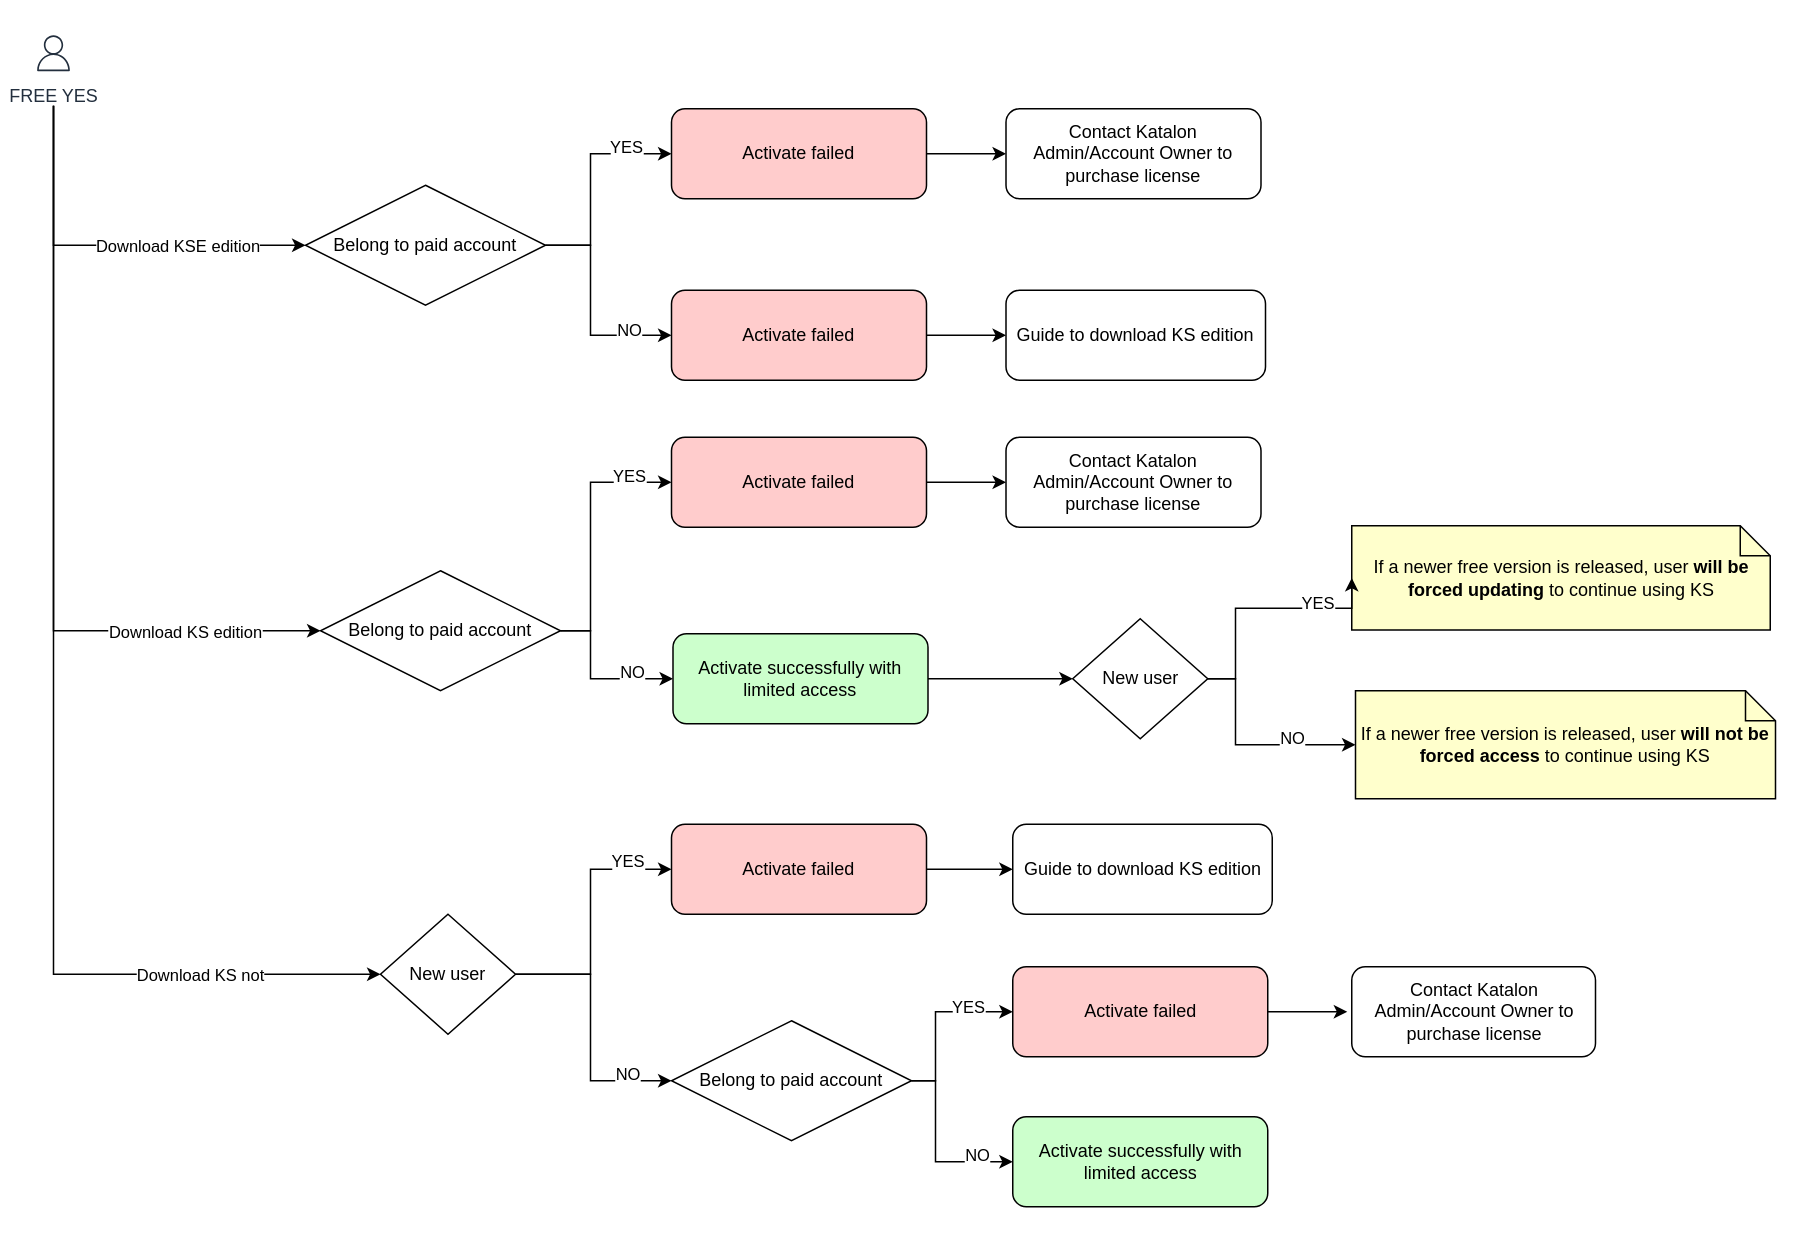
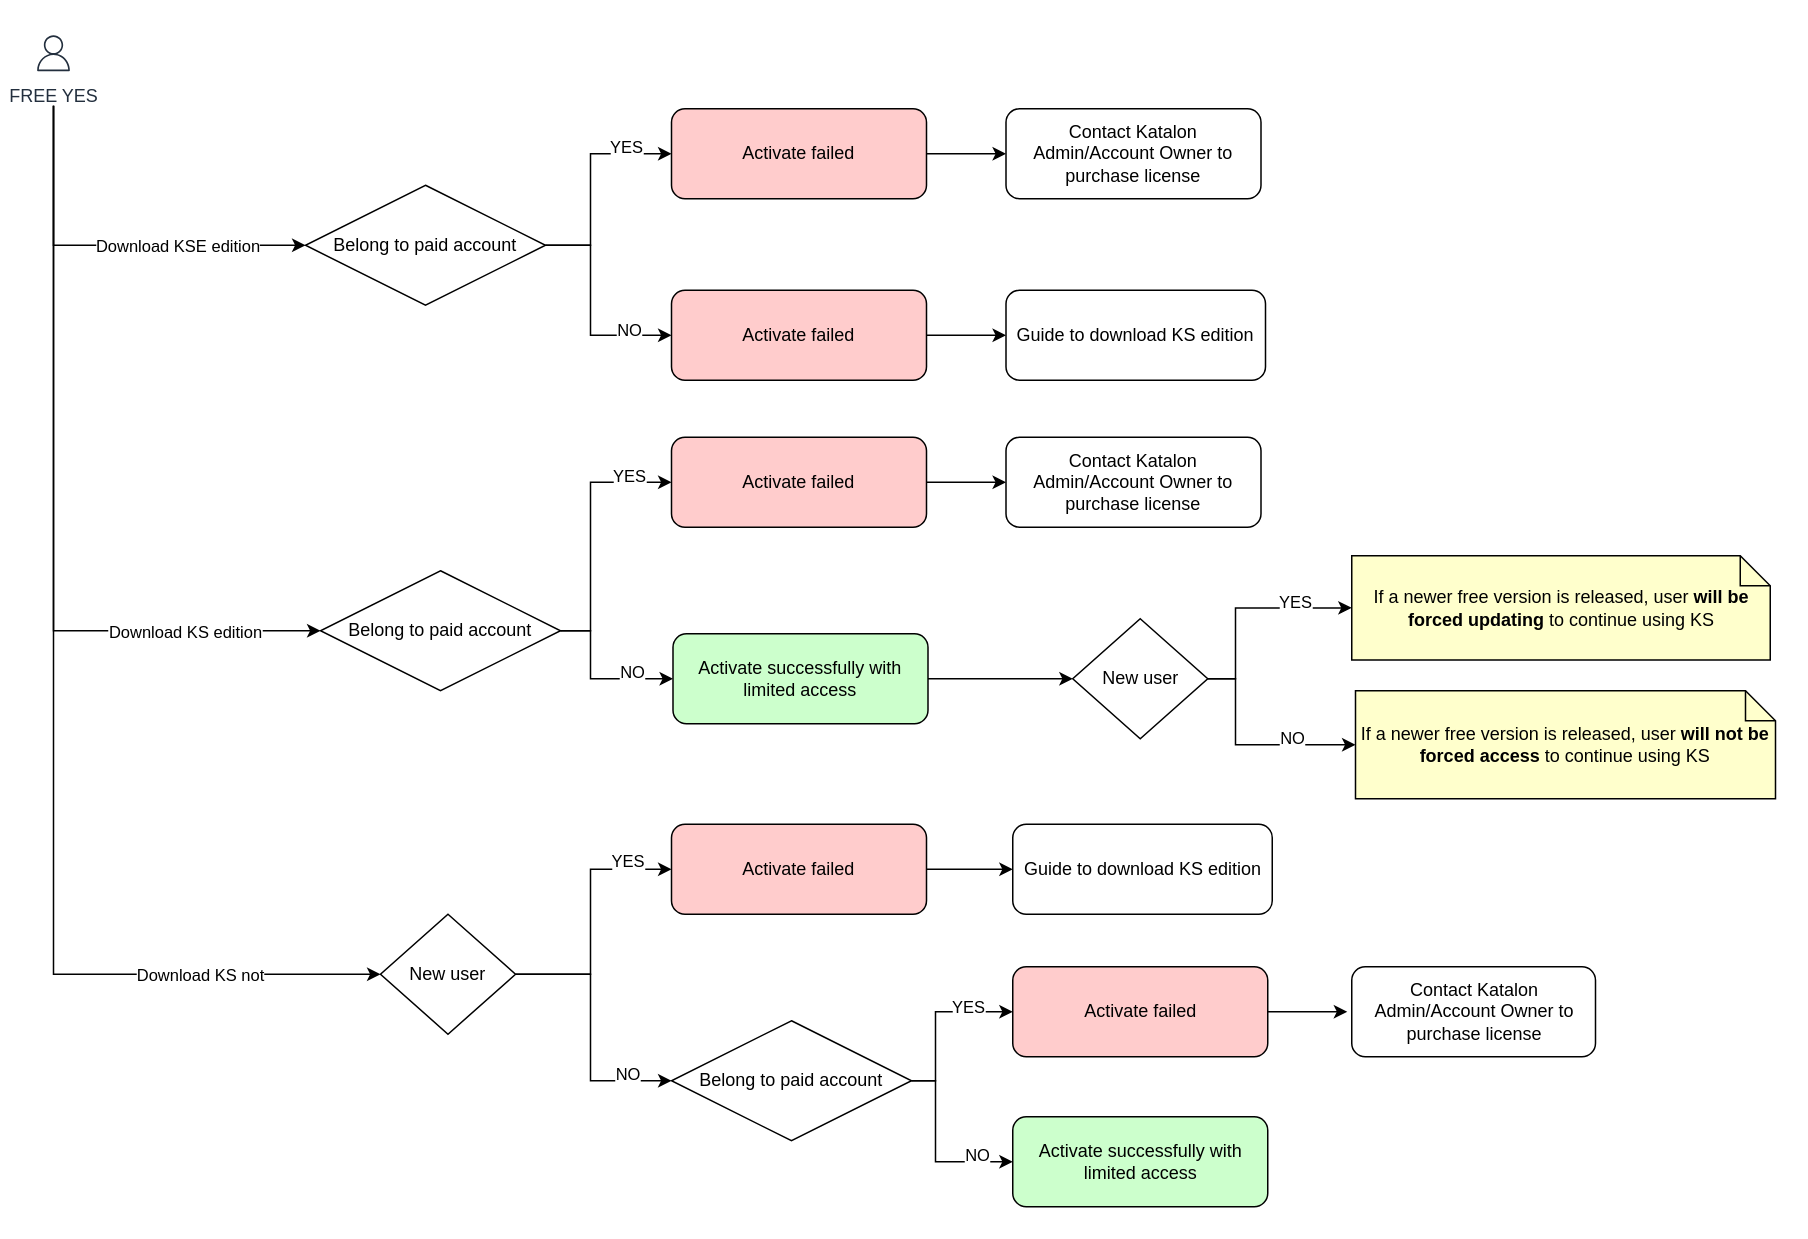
node "If a newer free version is released, user will be forced updating to continue using KS": moved (1561, 578) -> (1561, 608)
